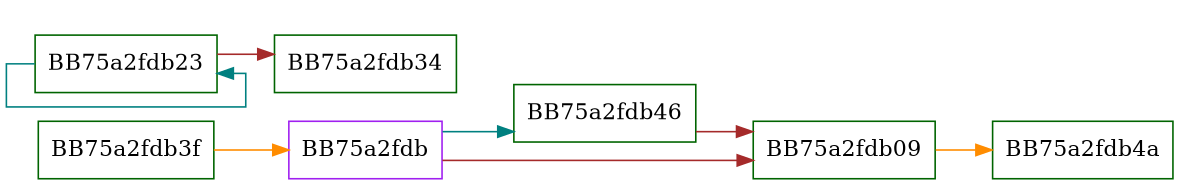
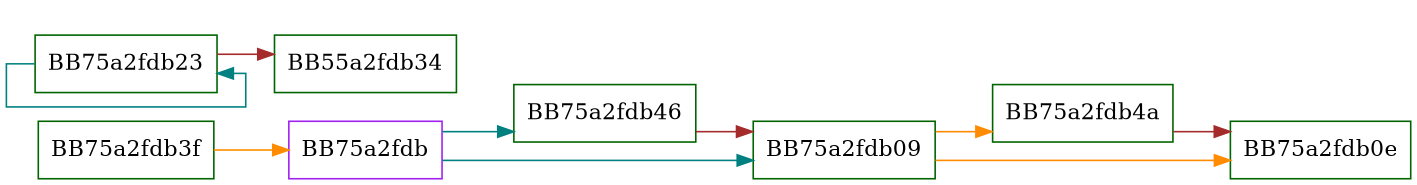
node "BB75a2fdb34": label "BB75a2fdb34" -> "BB55a2fdb34"
node "BB75a2fdb0e": added
edge "BB75a2fdb" -> "BB75a2fdb09": color brown -> teal
